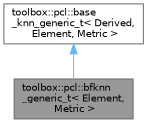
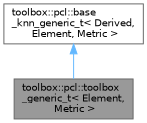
node "toolbox::pcl::bfknn _generic_t< Element, Metric >": label "toolbox::pcl::bfknn _generic_t< Element, Metric >" -> "toolbox::pcl::toolbox _generic_t< Element, Metric >"
